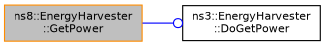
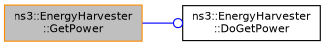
node "ns8::EnergyHarvester ::GetPower": label "ns8::EnergyHarvester ::GetPower" -> "ns3::EnergyHarvester ::GetPower"
